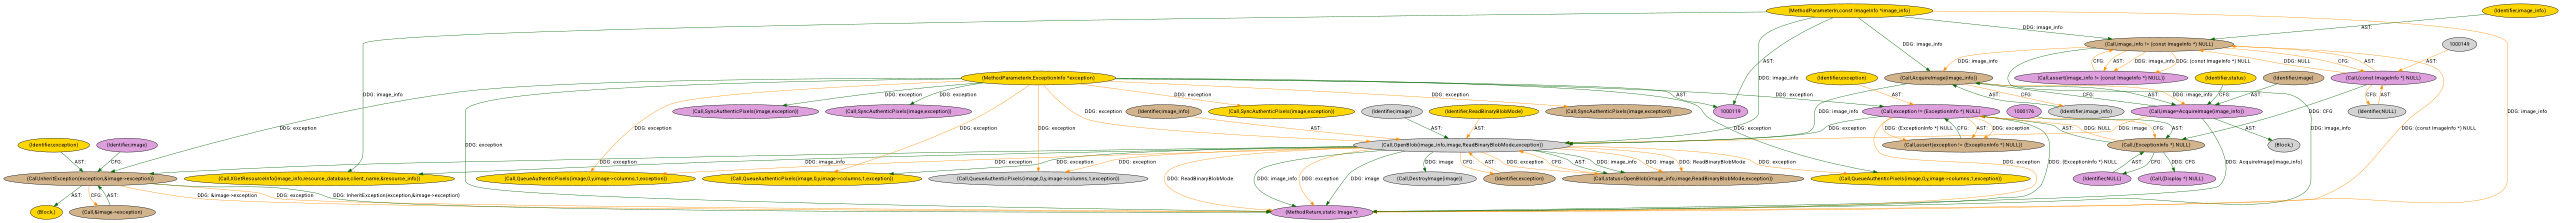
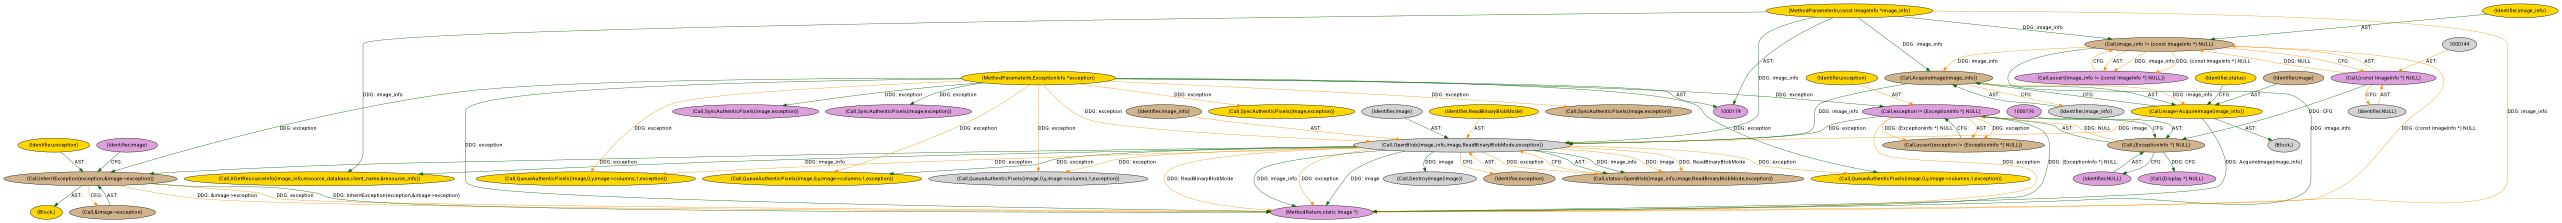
node "(Call,image=AcquireImage(image_info))": fillcolor plum -> gold
edge "(Call,exception != (ExceptionInfo *) NULL)" -> "(Call,(ExceptionInfo *) NULL)": color darkorange -> darkgreen
